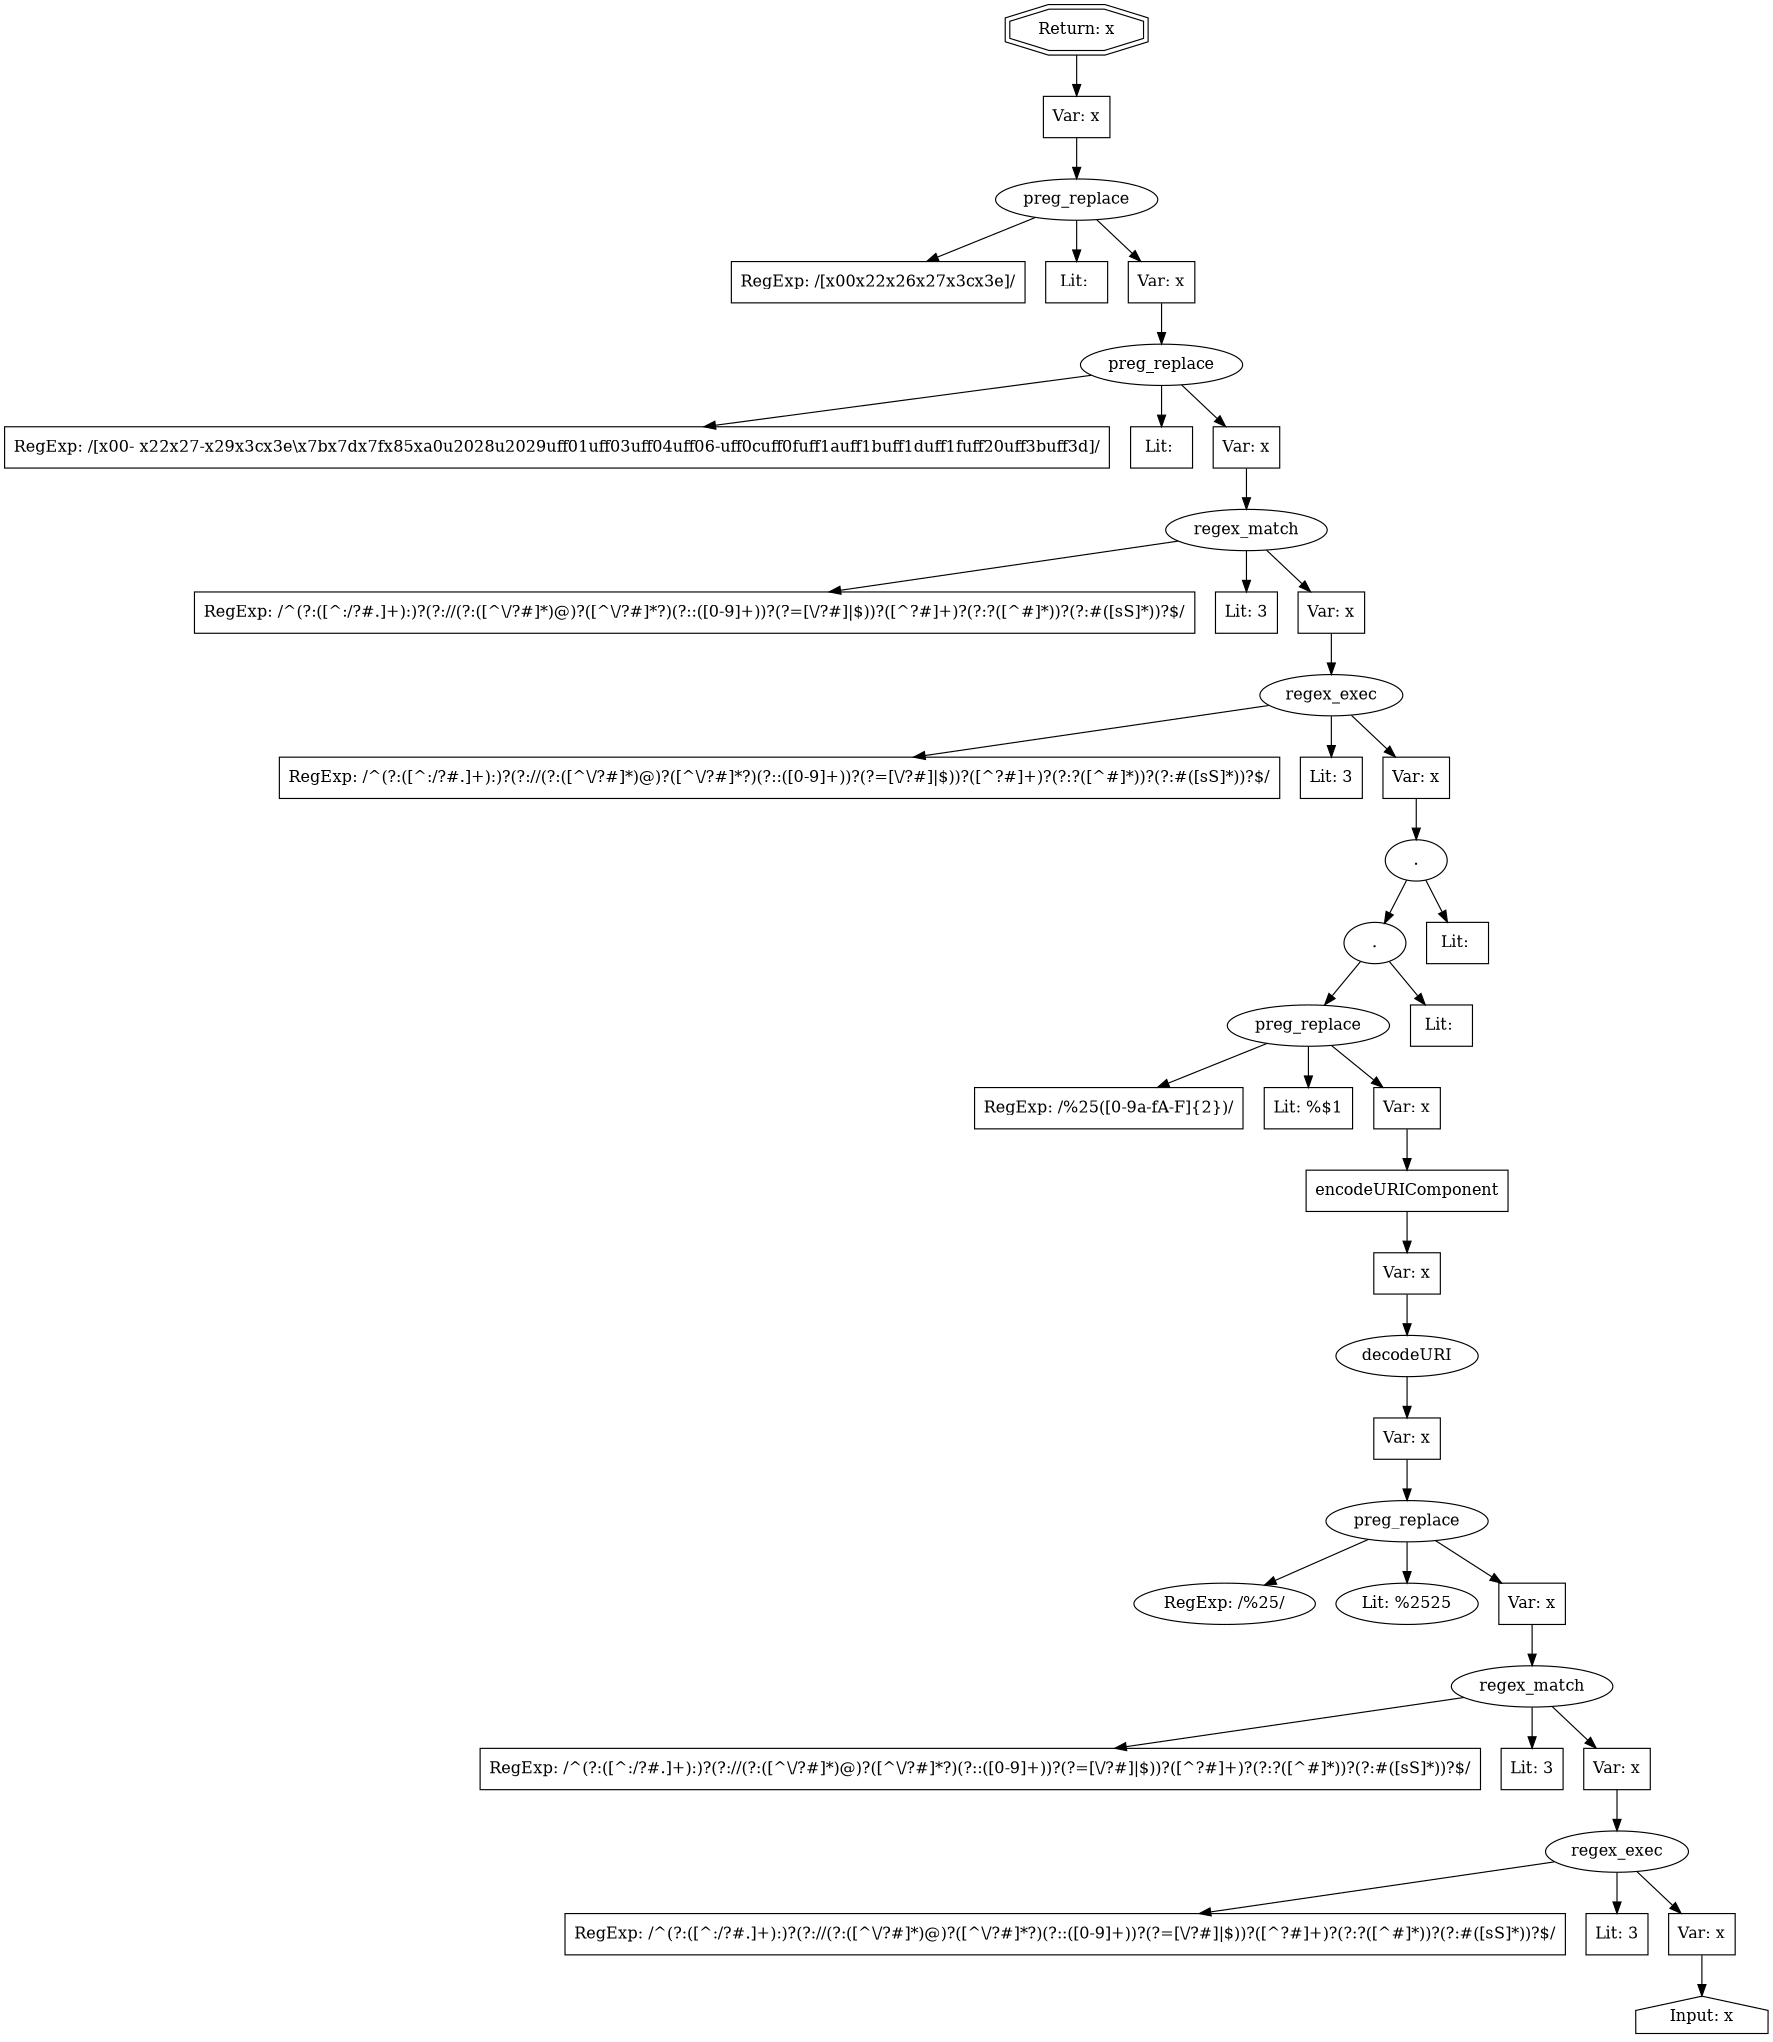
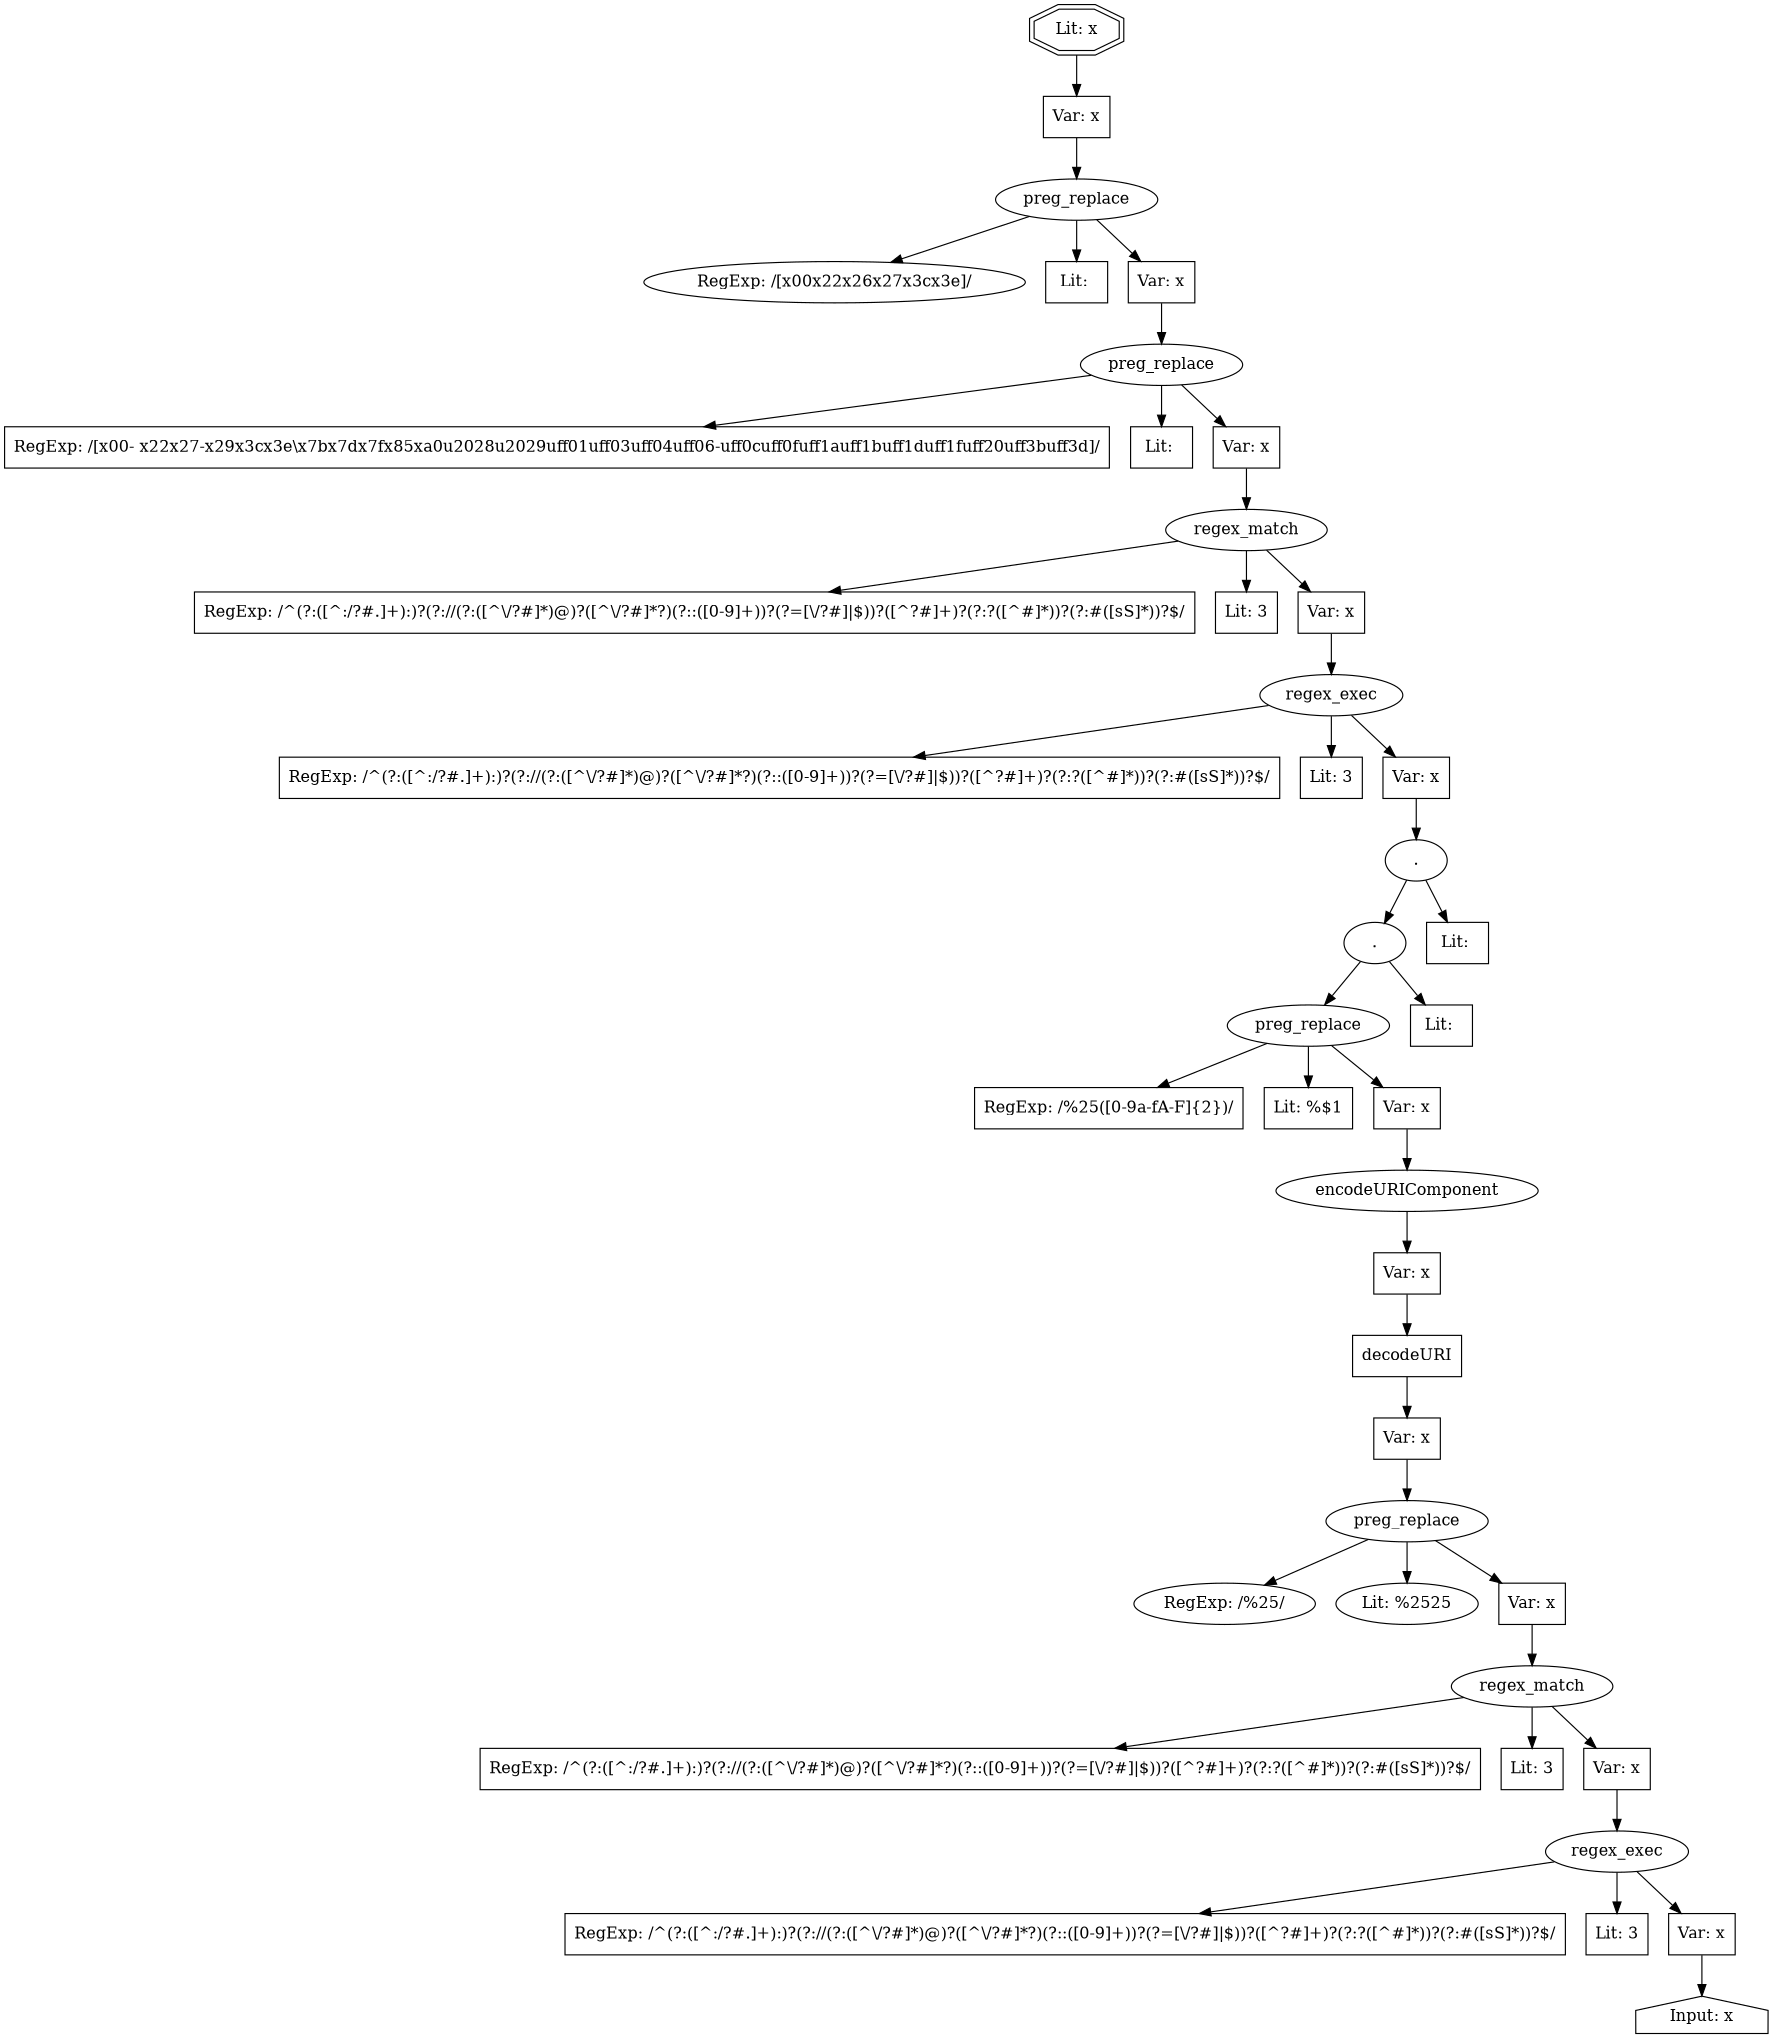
node "Return: x": label "Return: x" -> "Lit: x"
node "RegExp: /[x00x22x26x27x3cx3e]/": shape box -> ellipse
node "encodeURIComponent": shape box -> ellipse
node "decodeURI": shape ellipse -> box
